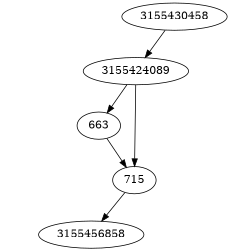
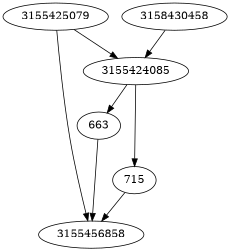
node "3155425079": added
node "3155430458": label "3155430458" -> "3158430458"
node "3155424089": label "3155424089" -> "3155424085"
edge "663" -> "715": now "663" -> "3155456858"
